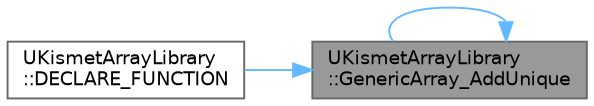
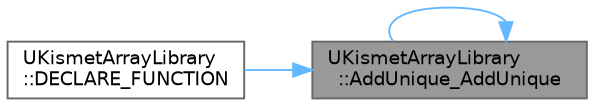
node "UKismetArrayLibrary ::GenericArray_AddUnique": label "UKismetArrayLibrary ::GenericArray_AddUnique" -> "UKismetArrayLibrary ::AddUnique_AddUnique"
